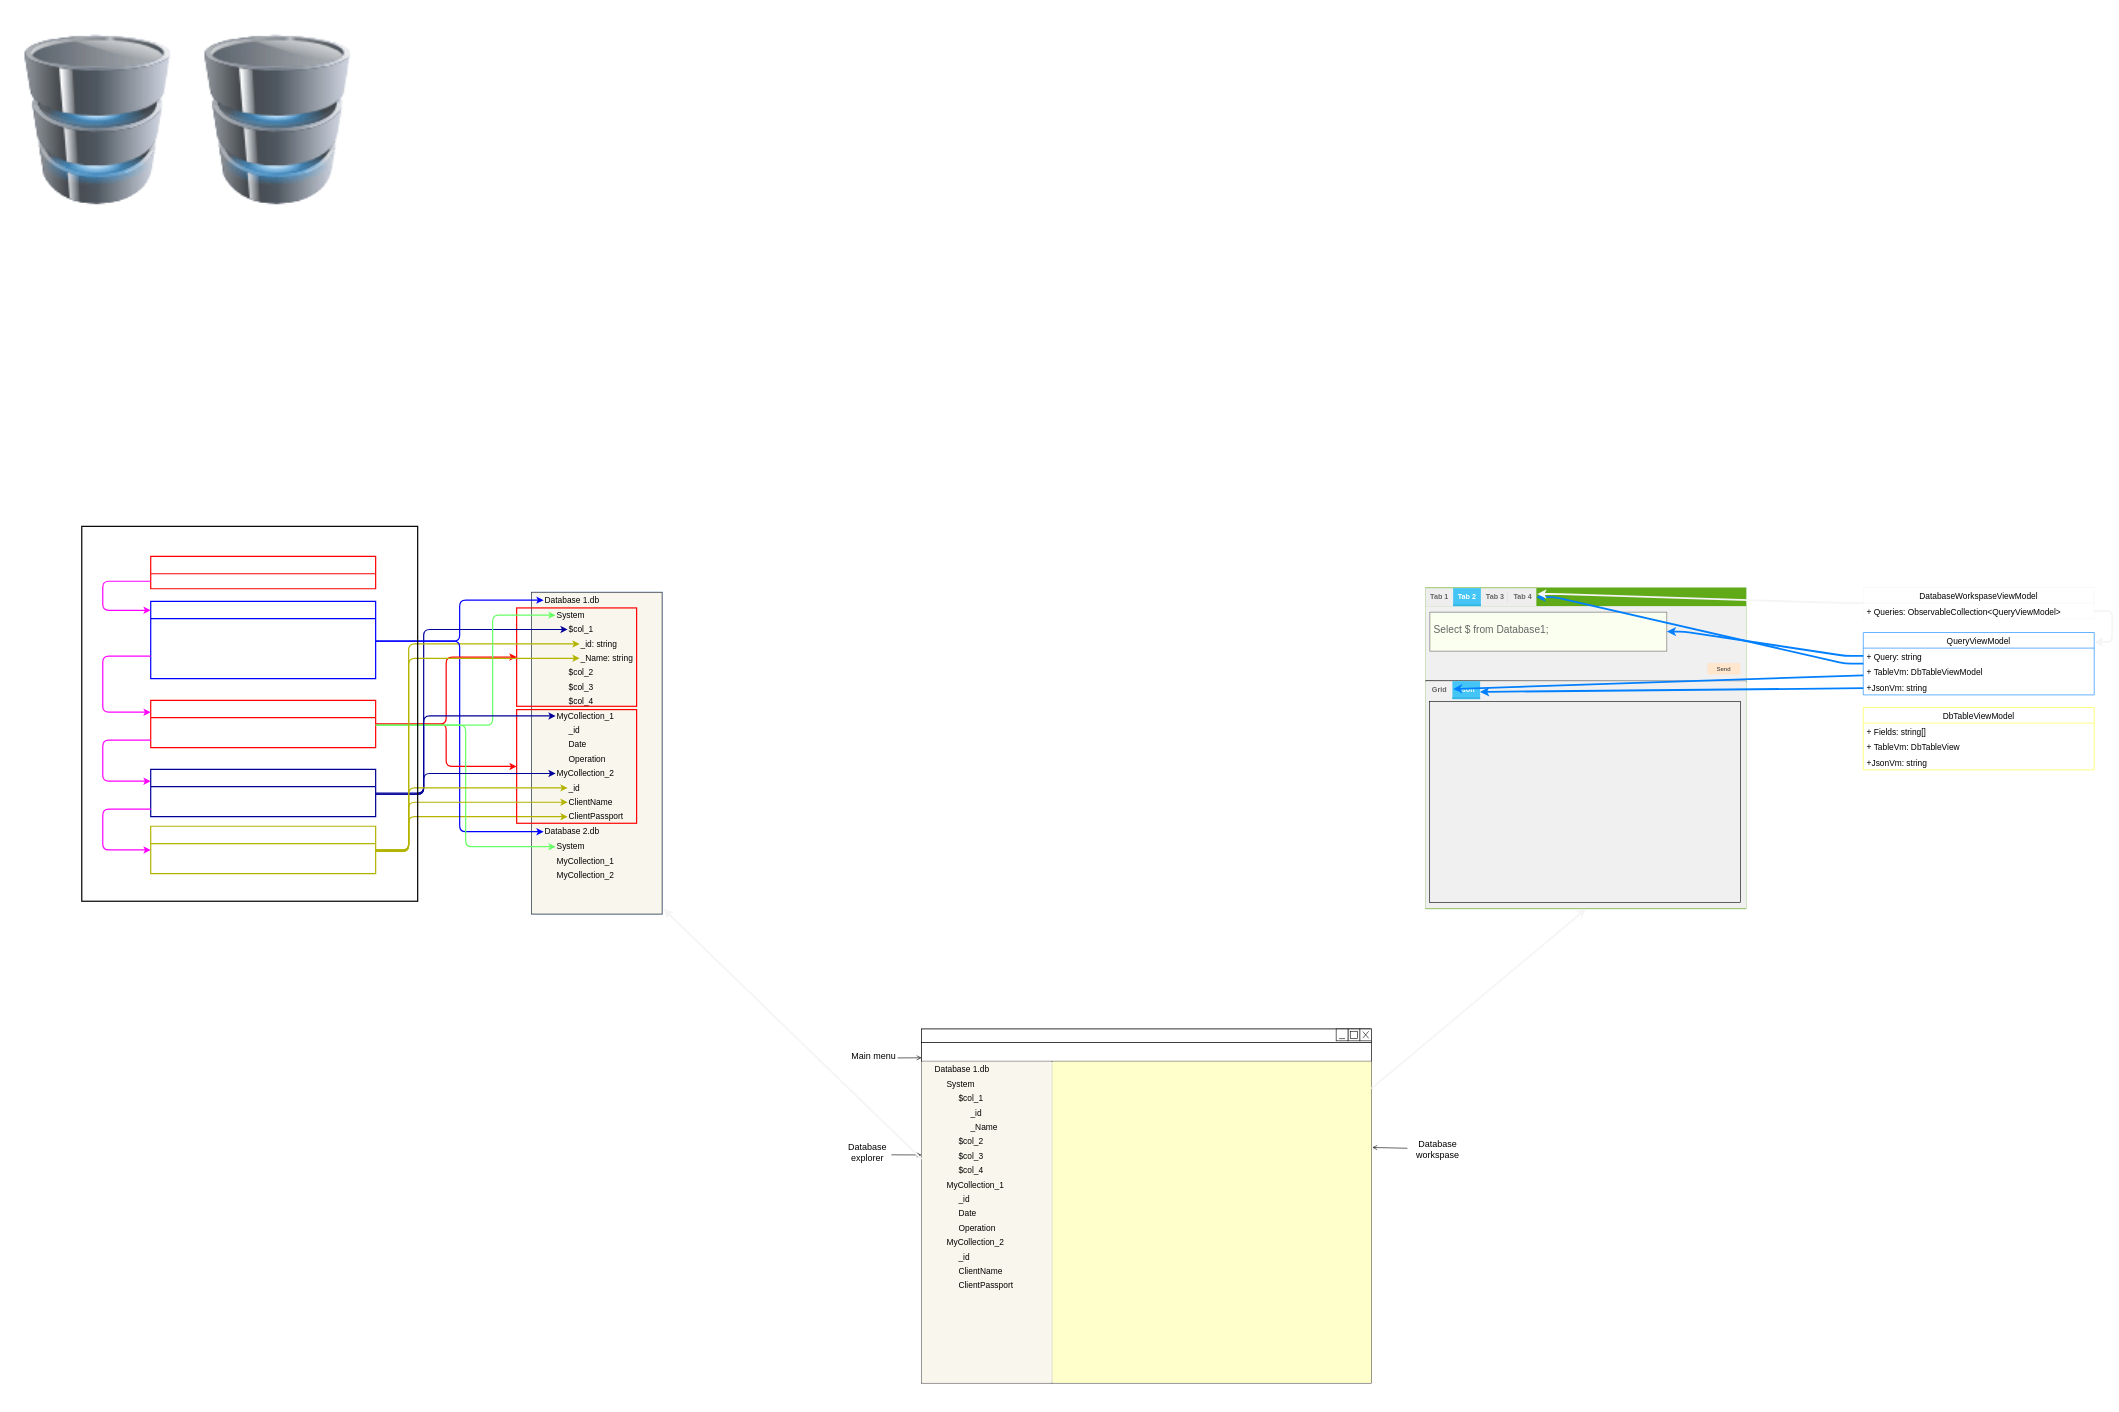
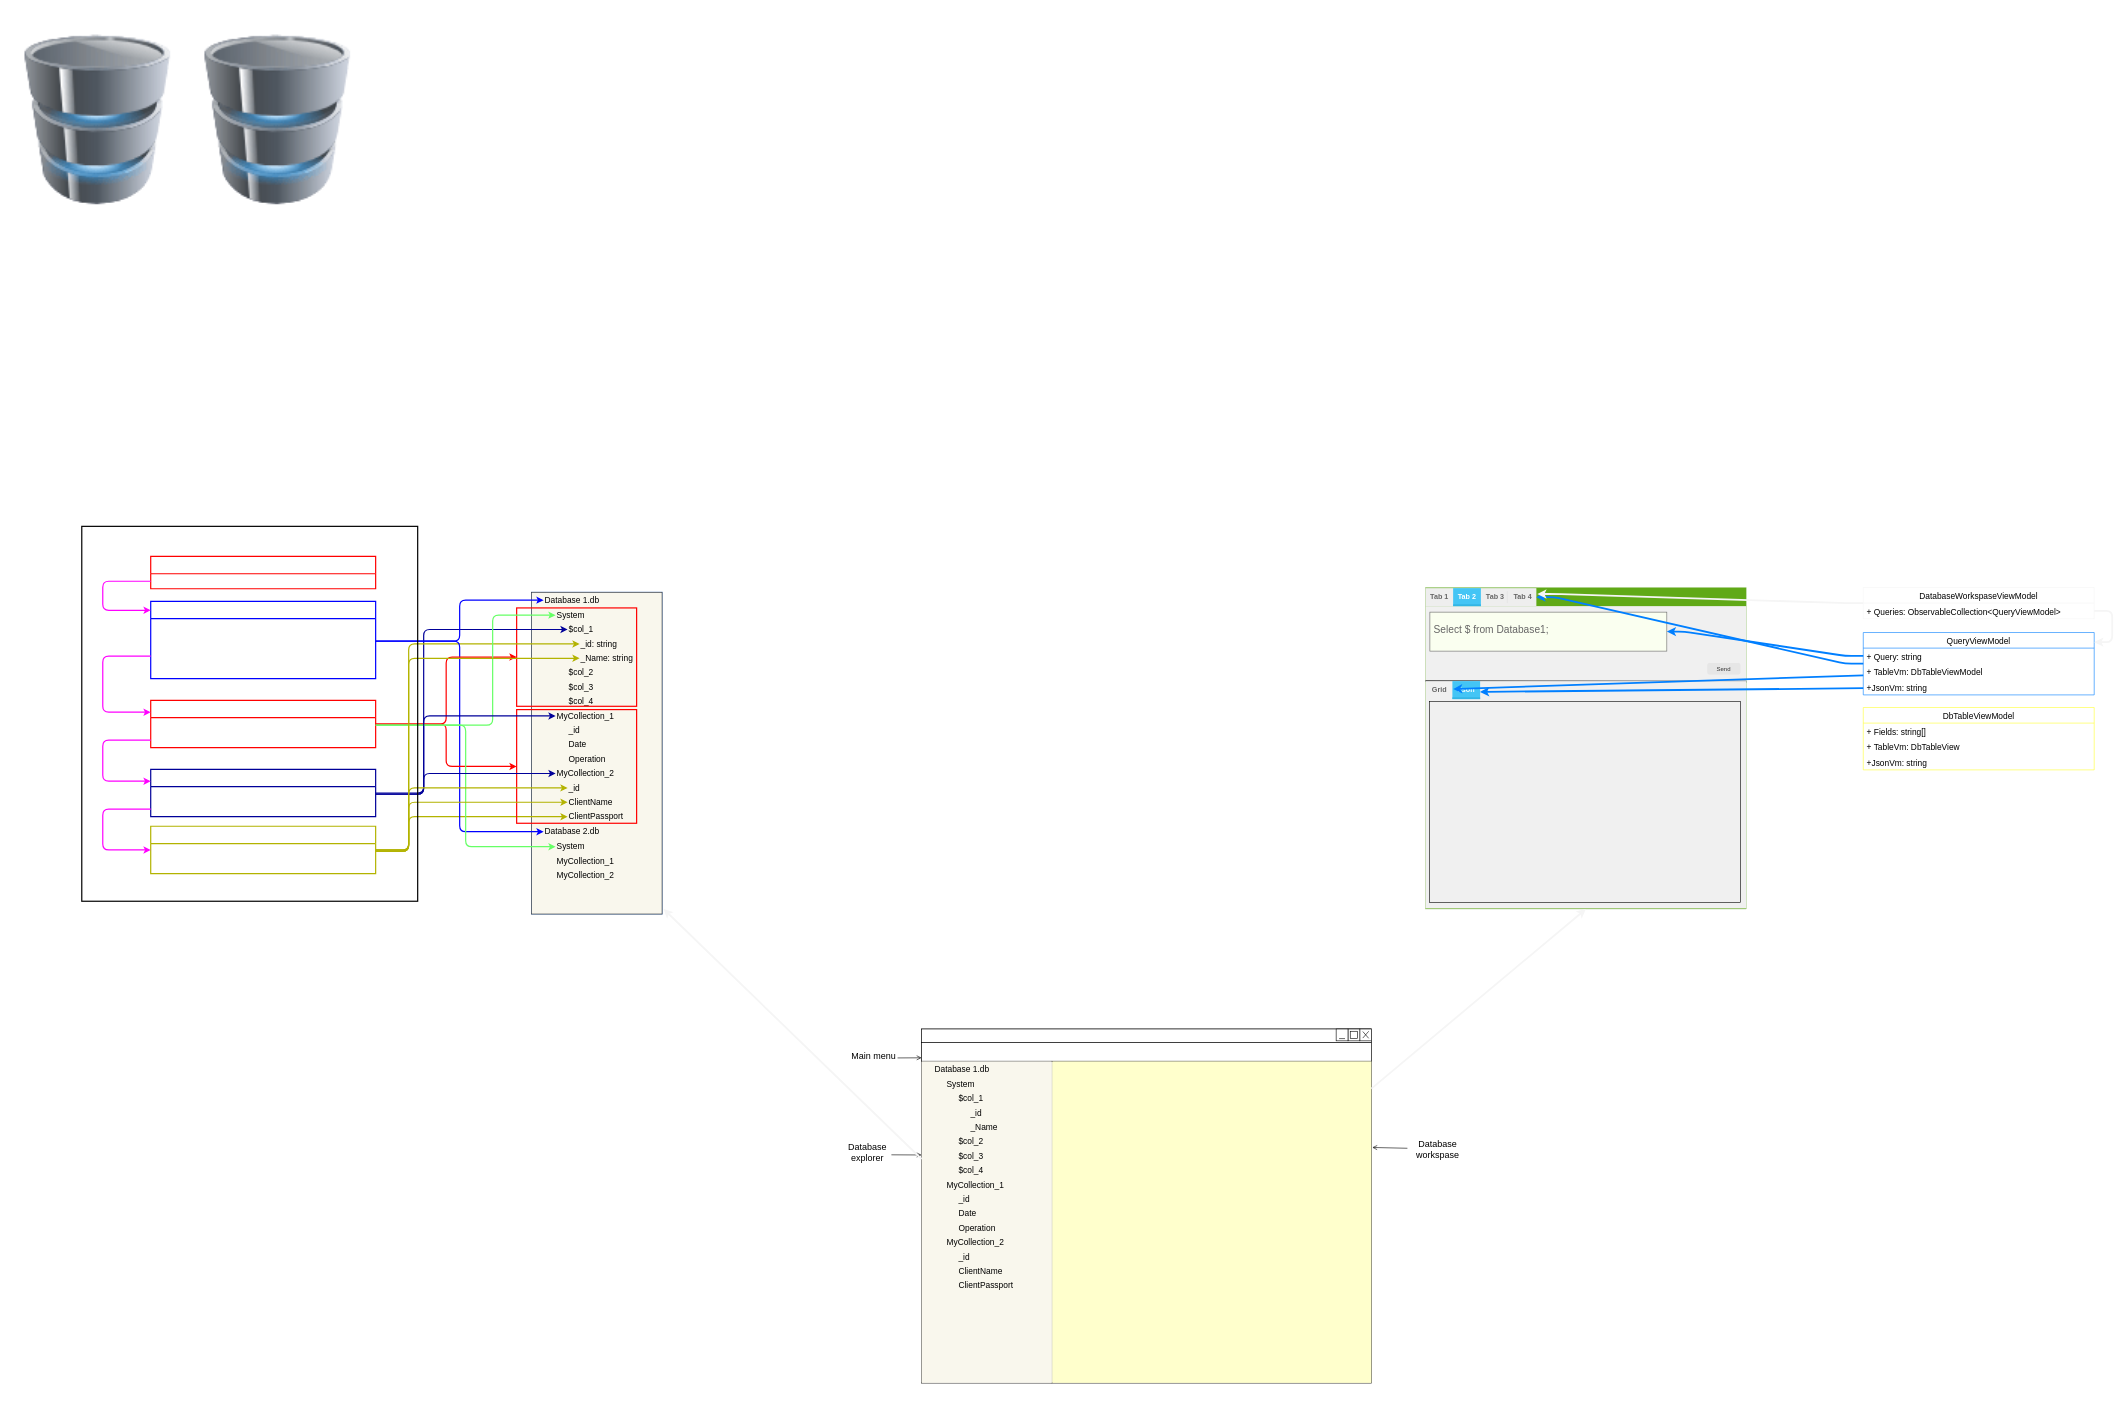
node "Send": fillcolor #ffe6cc -> #e6e6e6
